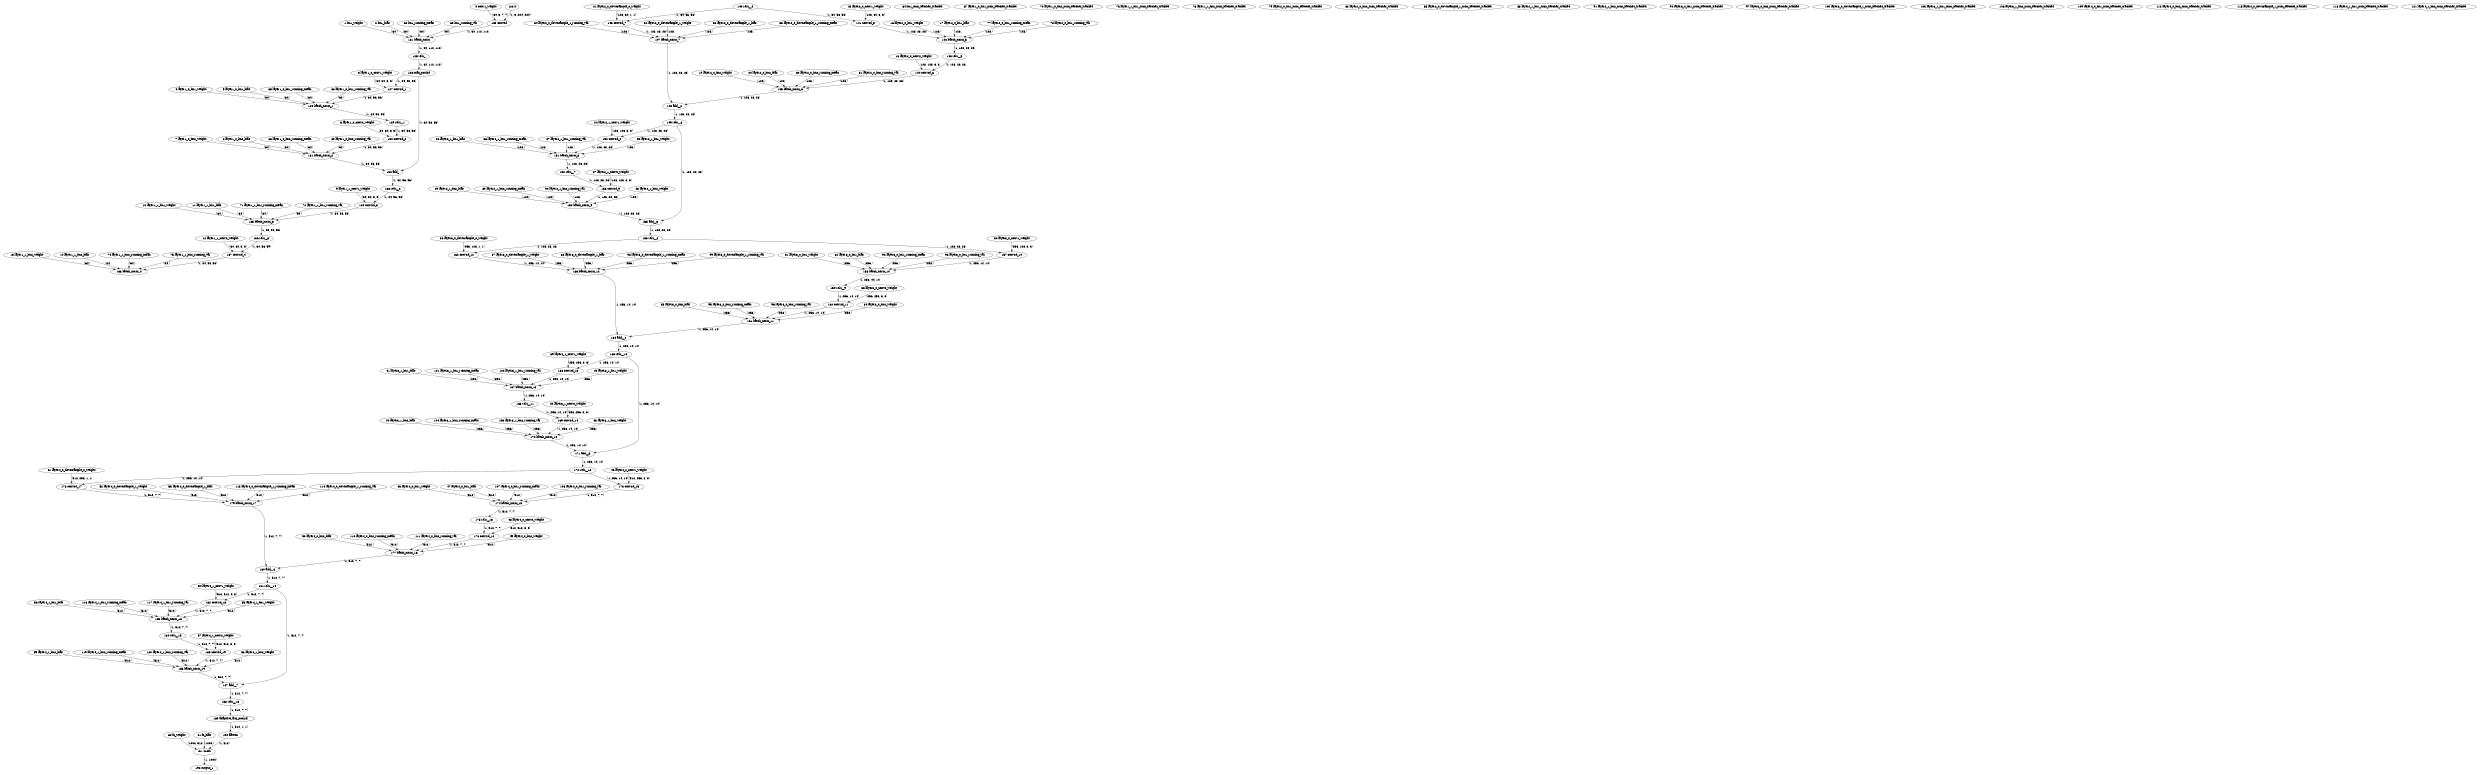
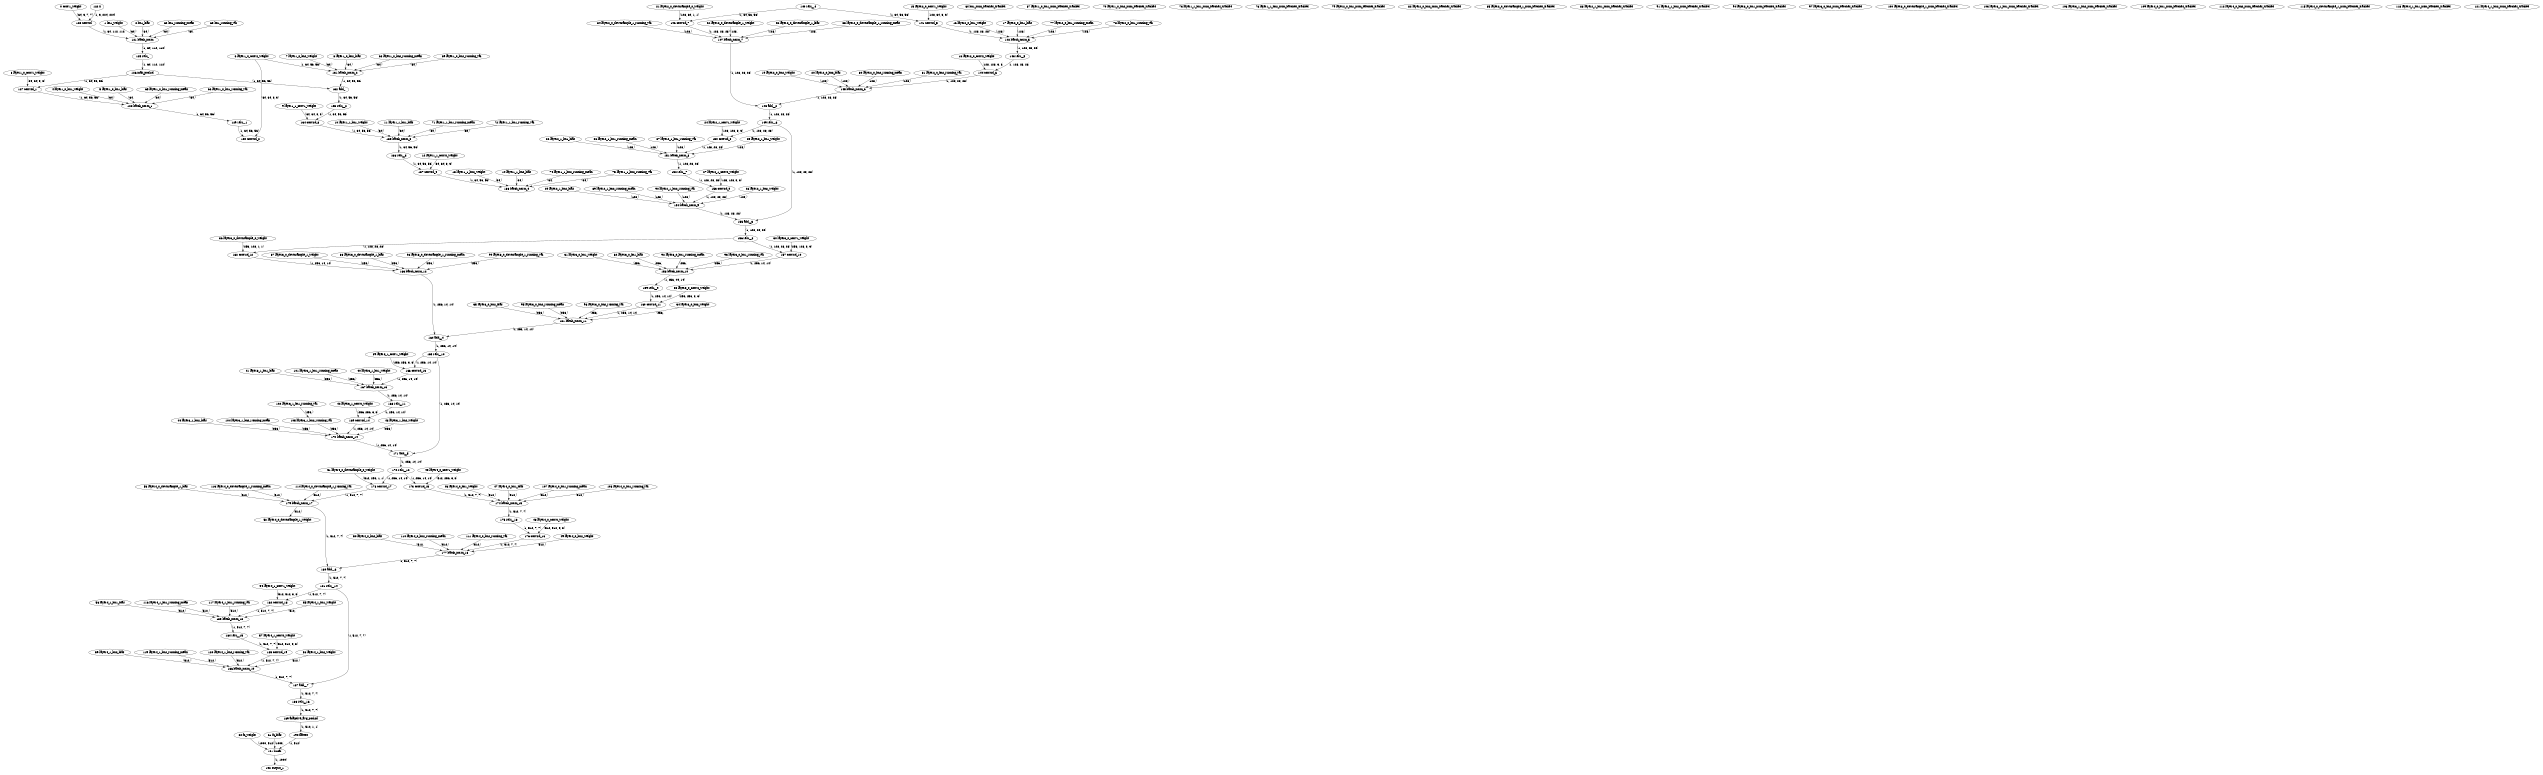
edge "130 conv2d_2" -> "131 batch_norm_2": now "6 layer1_0_conv2_weight" -> "131 batch_norm_2"
edge "136 relu__3" -> "137 conv2d_4": label "(1, 64, 56, 59)" -> "(1, 64, 56, 56)"
edge "102 layer3_1_bn1_running_var" -> "167 batch_norm_13": now "102 layer3_1_bn1_running_var" -> "105 layer3_1_bn2_running_var"
edge "52 layer4_0_downsample_1_weight" -> "179 batch_norm_17": reversed
